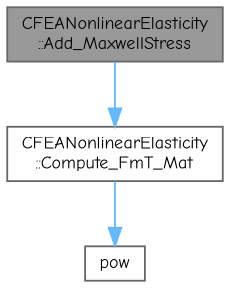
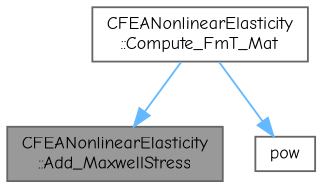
edge "CFEANonlinearElasticity ::Add_MaxwellStress" -> "CFEANonlinearElasticity ::Compute_FmT_Mat": reversed
